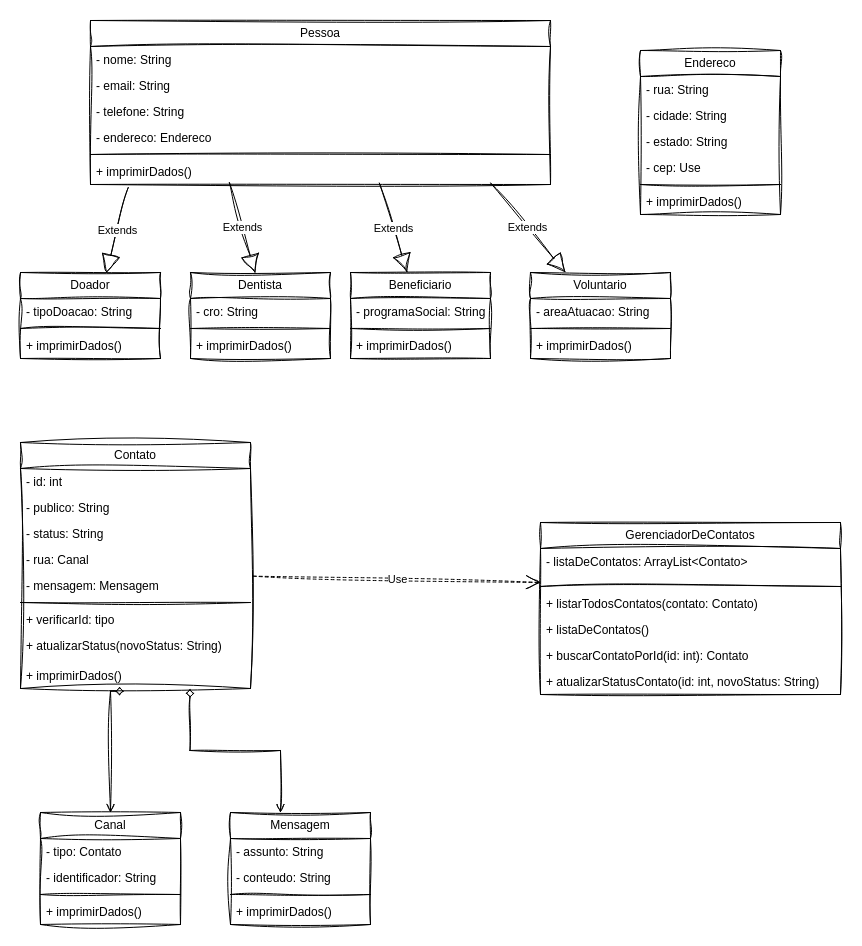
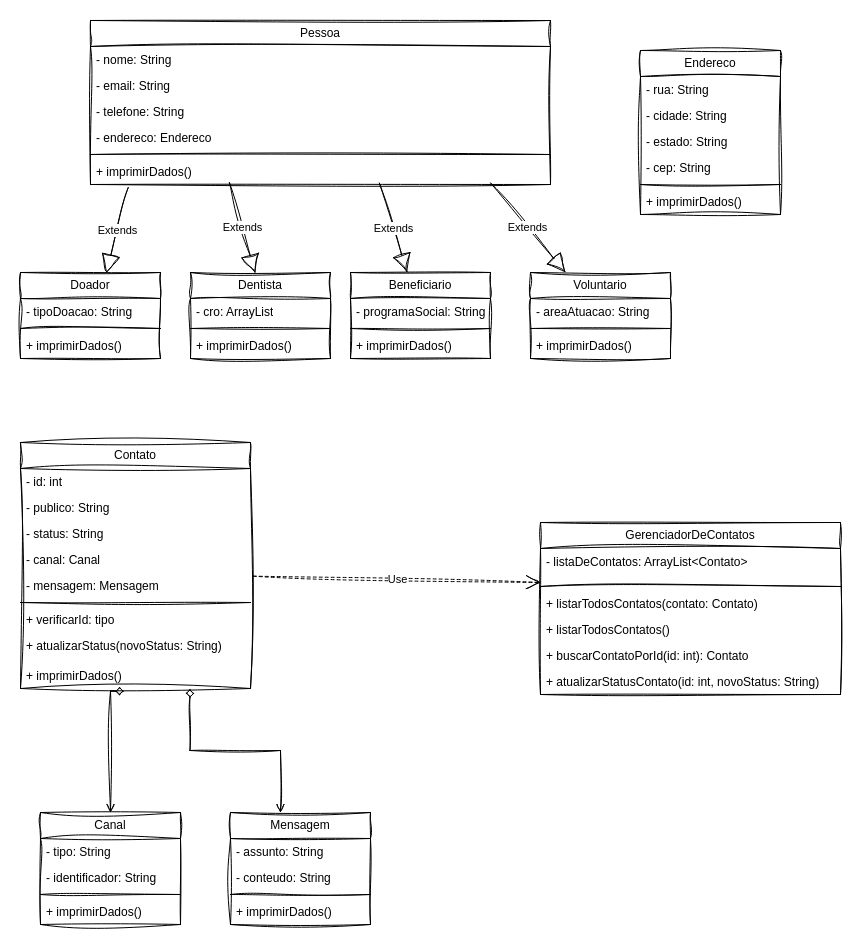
node "- cep: Use": label "- cep: Use" -> "- cep: String"
node "- cro: String": label "- cro: String" -> "- cro: ArrayList"
node "- rua: Canal": label "- rua: Canal" -> "- canal: Canal"
node "+ listaDeContatos()": label "+ listaDeContatos()" -> "+ listarTodosContatos()"
node "- tipo: Contato": label "- tipo: Contato" -> "- tipo: String"
